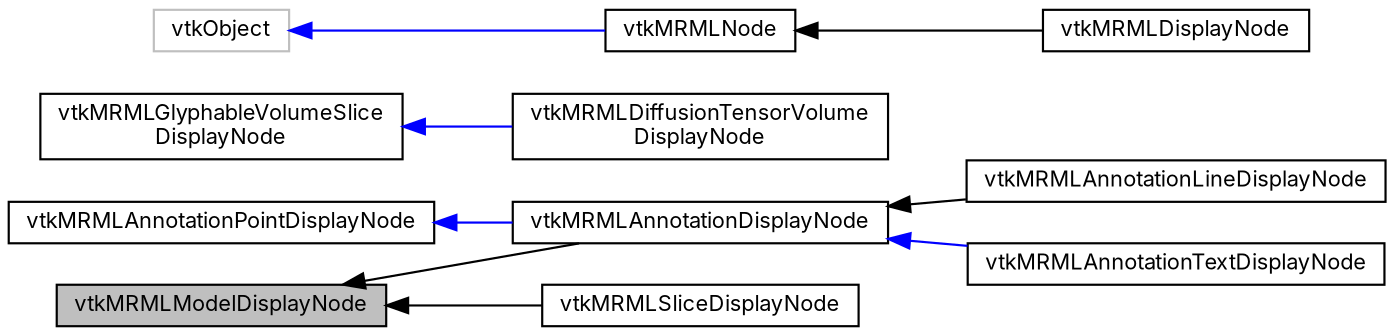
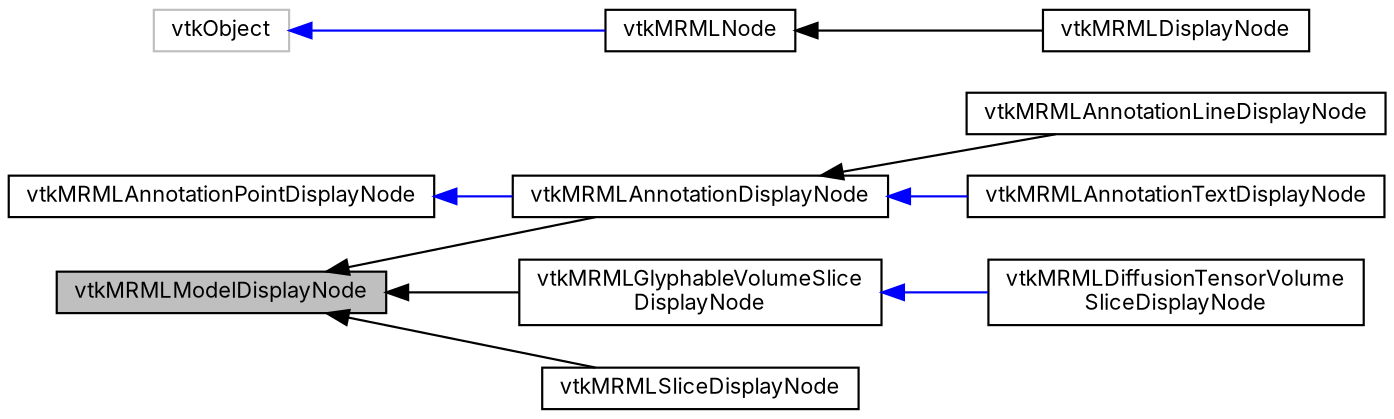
node "vtkMRMLDiffusionTensorVolume DisplayNode": label "vtkMRMLDiffusionTensorVolume DisplayNode" -> "vtkMRMLDiffusionTensorVolume SliceDisplayNode"
edge "vtkMRMLGlyphableVolumeSlice DisplayNode" -> "vtkMRMLModelDisplayNode": added
